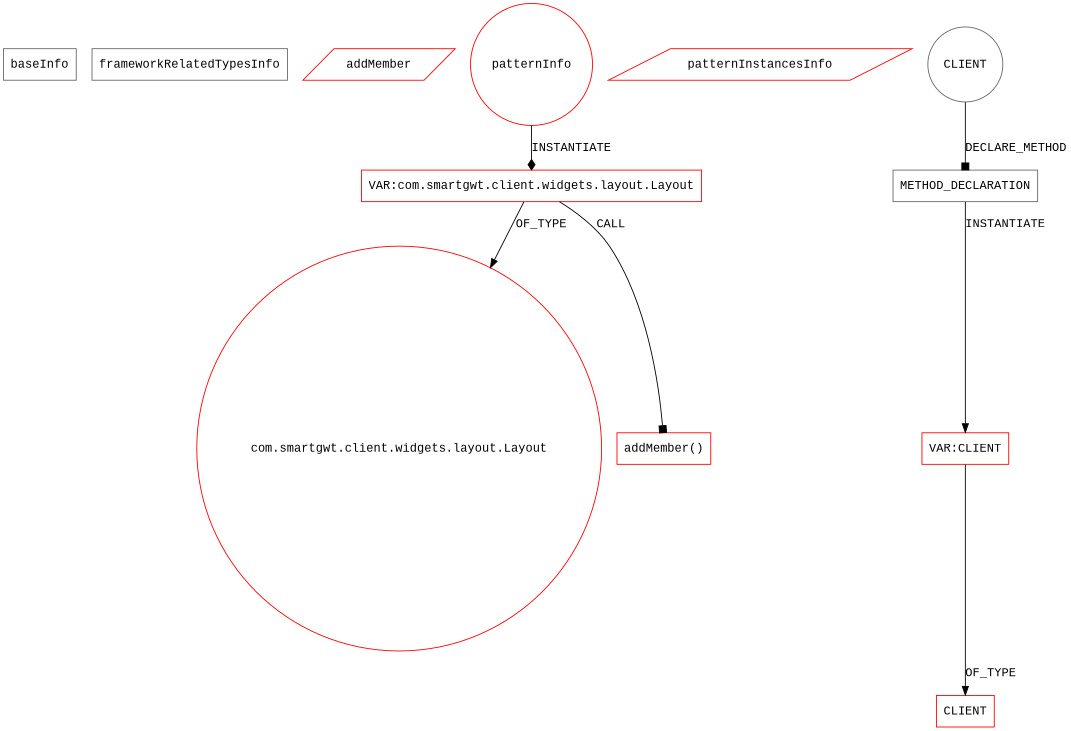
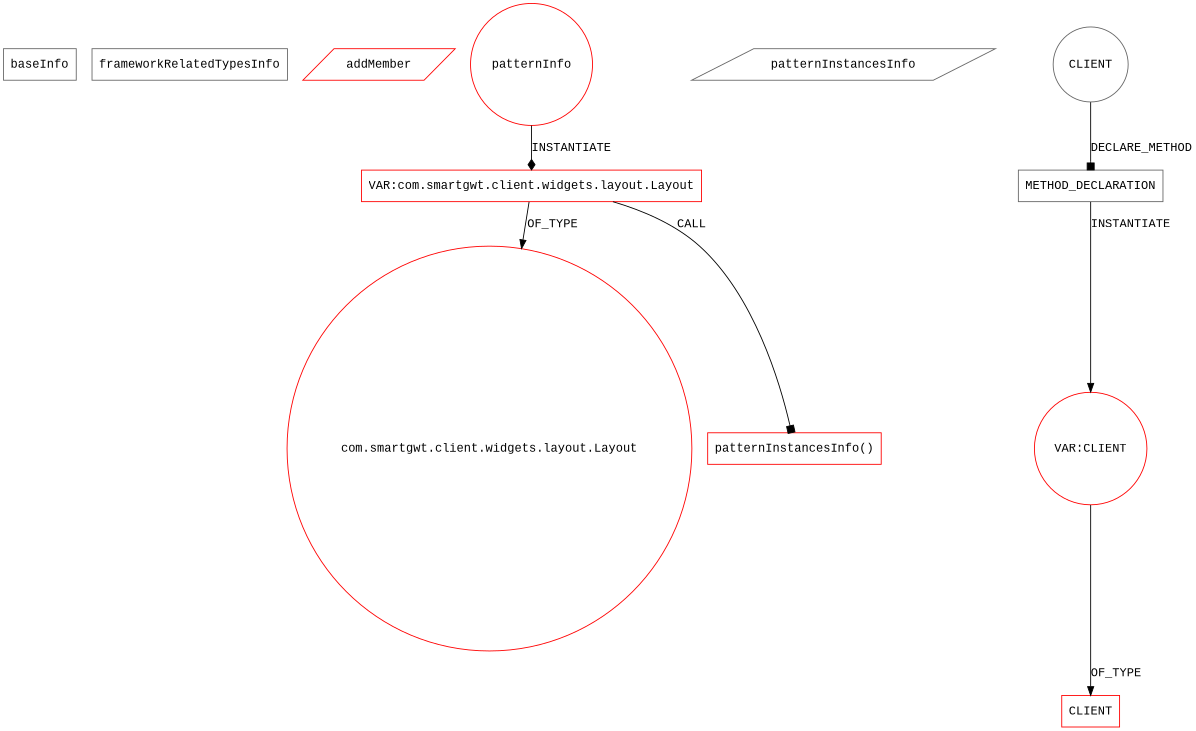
node "patternInstancesInfo": color red -> gray40
node "addMember()": label "addMember()" -> "patternInstancesInfo()"
node "VAR:CLIENT": shape box -> circle
